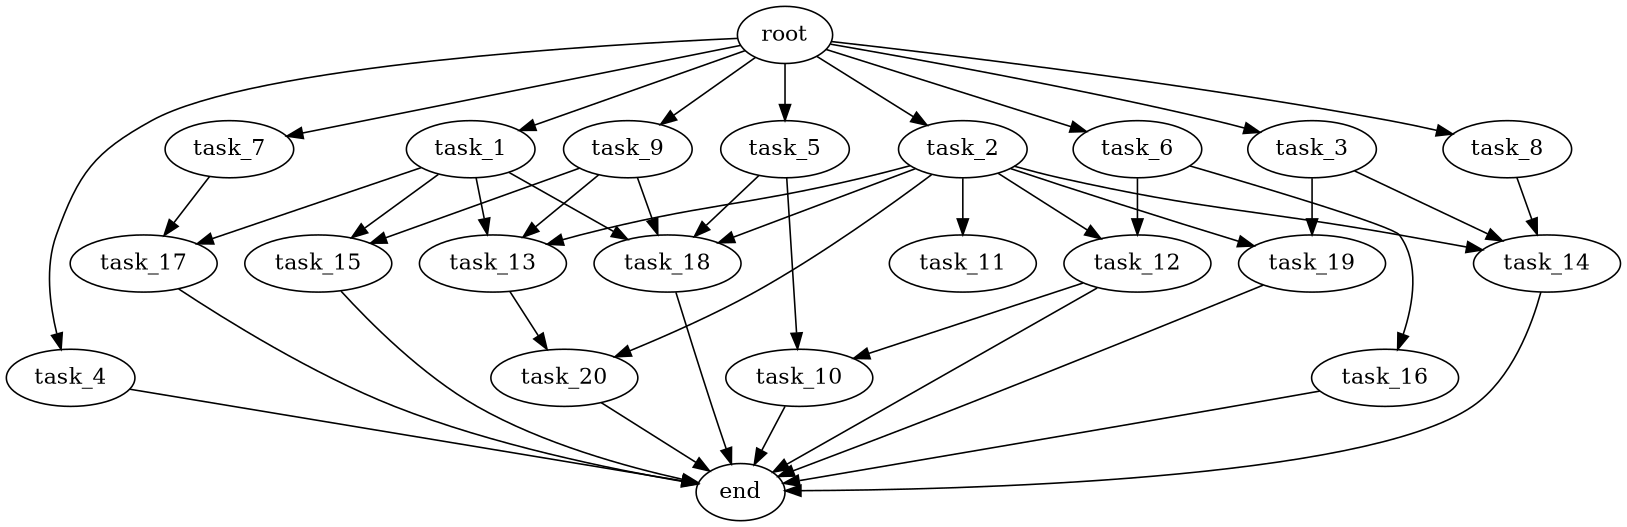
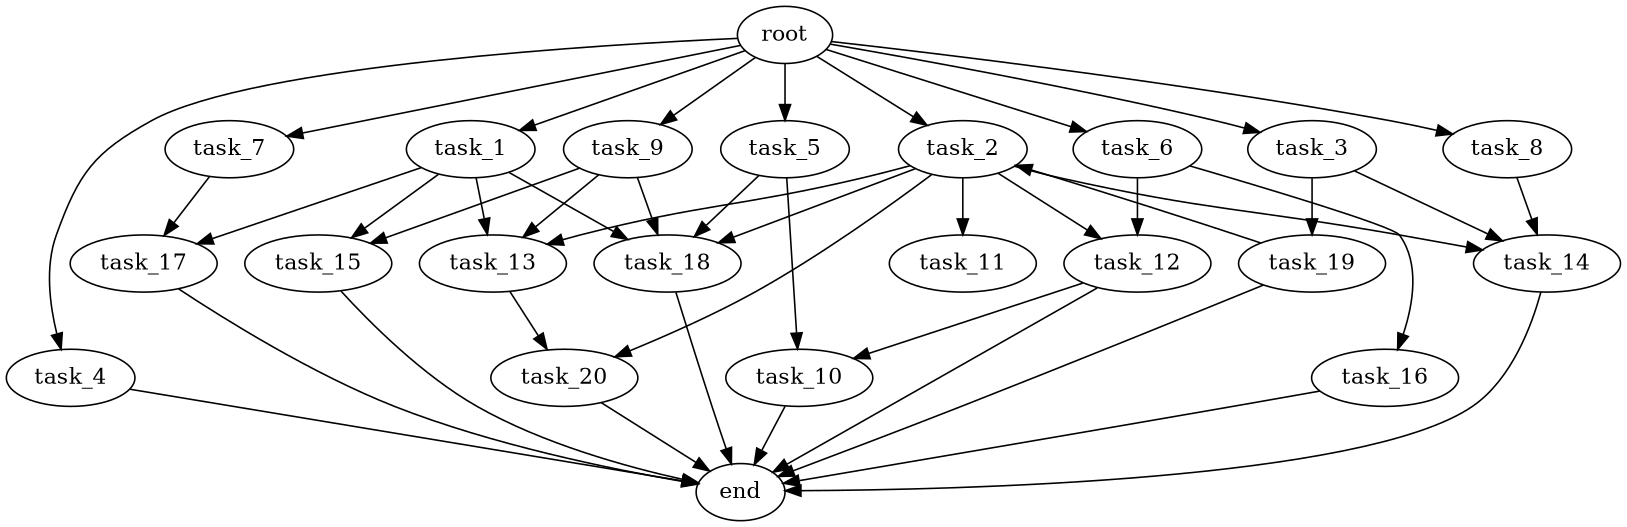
edge "task_2" -> "task_19": reversed
